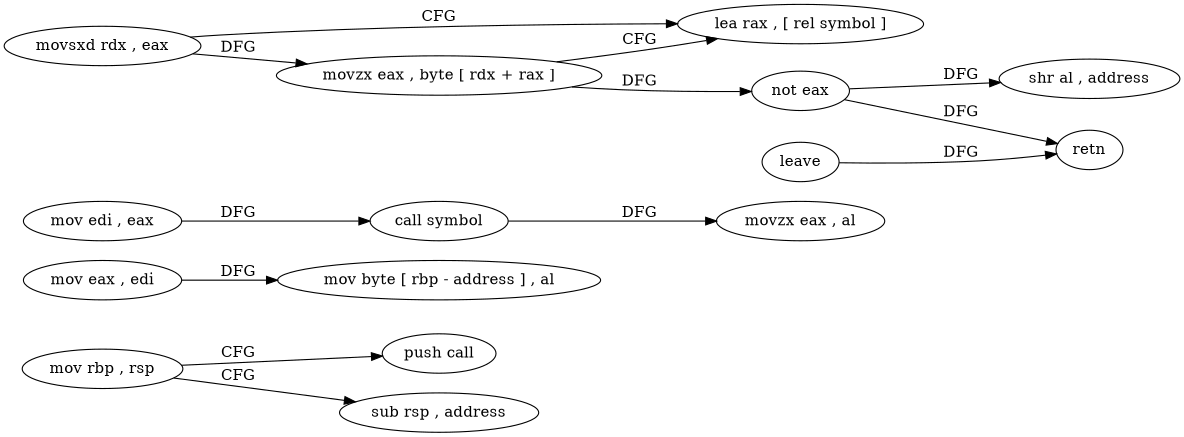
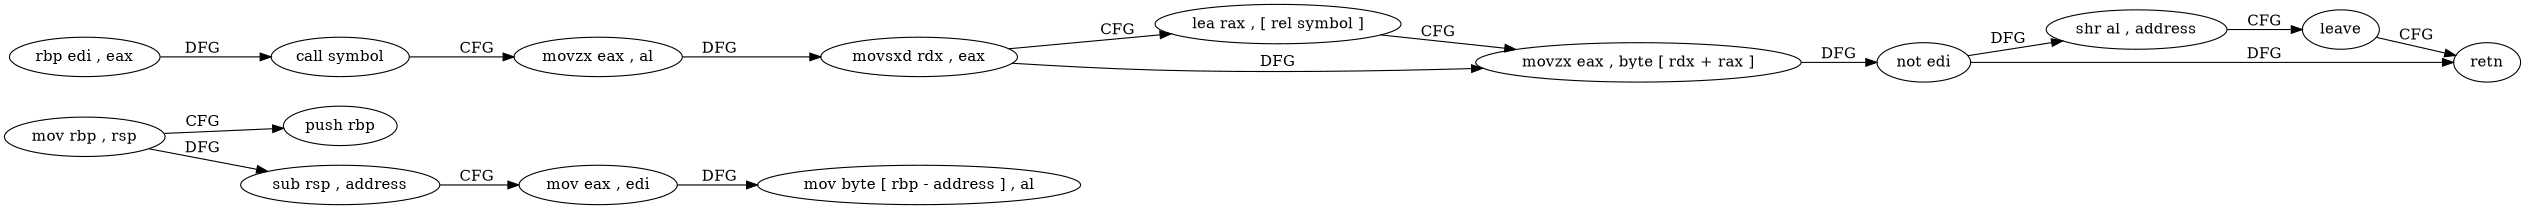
edge "shr al , address" -> "leave": added, label "CFG"
edge "movzx eax , byte [ rdx + rax ]" -> "lea rax , [ rel symbol ]": reversed
edge "movzx eax , al" -> "movsxd rdx , eax": added, label "DFG"
node "not eax": label "not eax" -> "not edi"
edge "leave" -> "retn": label "DFG" -> "CFG"
edge "sub rsp , address" -> "mov eax , edi": added, label "CFG"
edge "call symbol" -> "movzx eax , al": label "DFG" -> "CFG"
node "mov edi , eax": label "mov edi , eax" -> "rbp edi , eax"
node "push call": label "push call" -> "push rbp"
edge "mov rbp , rsp" -> "sub rsp , address": label "CFG" -> "DFG"
